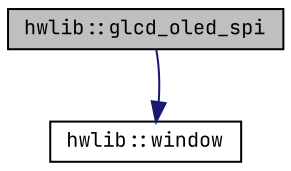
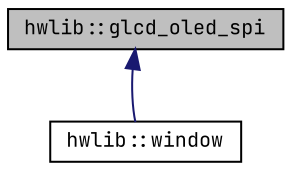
edge "hwlib::glcd_oled_spi" -> "hwlib::window": reversed
